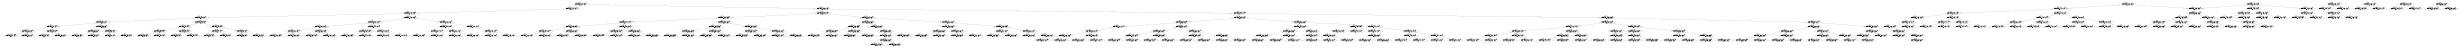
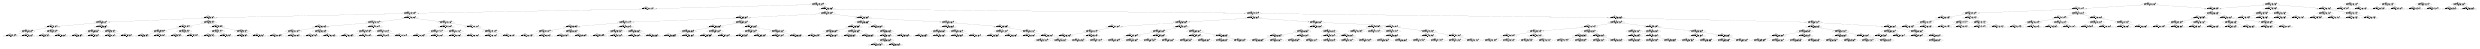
node "Node{data=[3867, 3867]}": added
